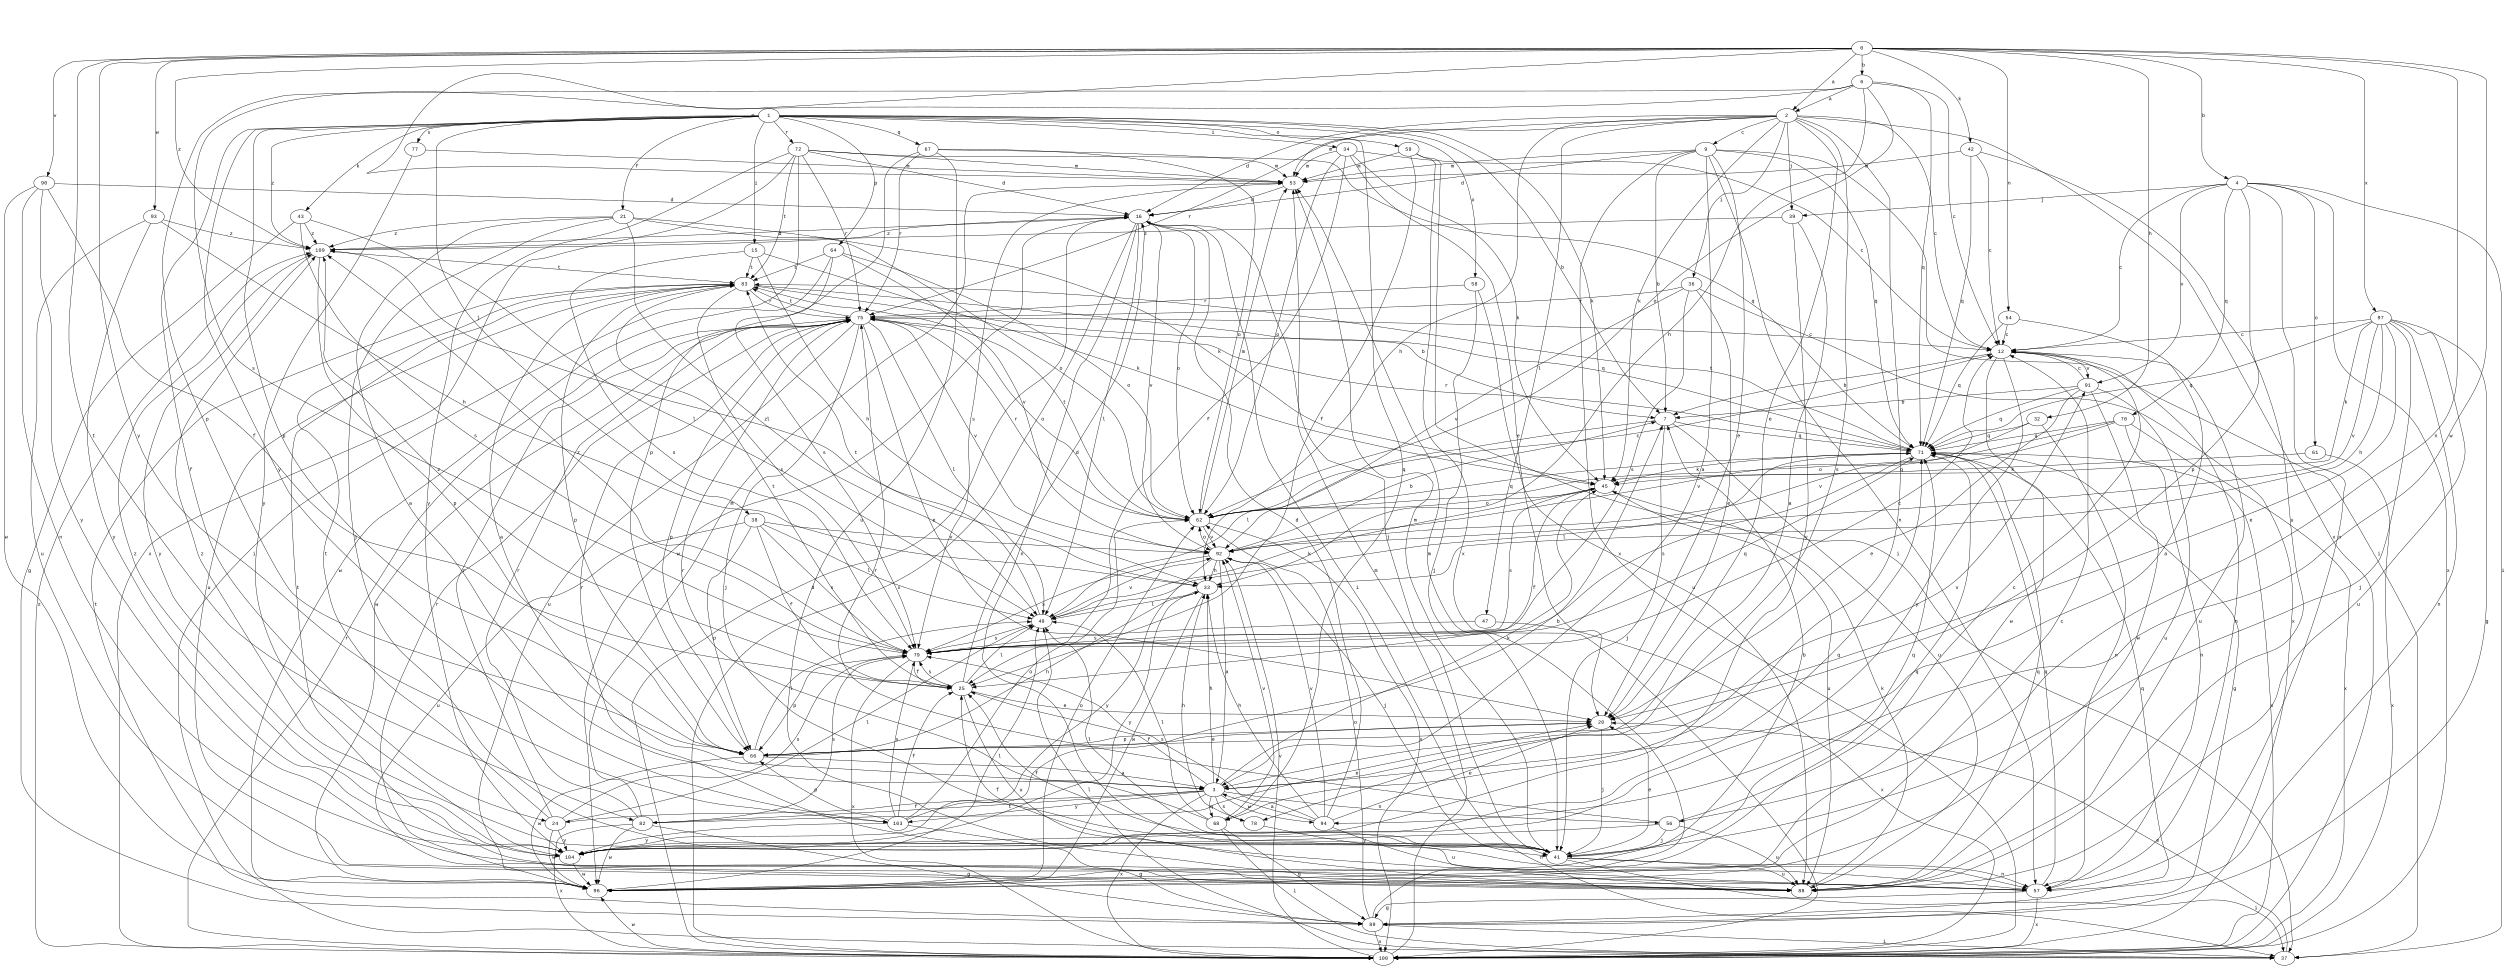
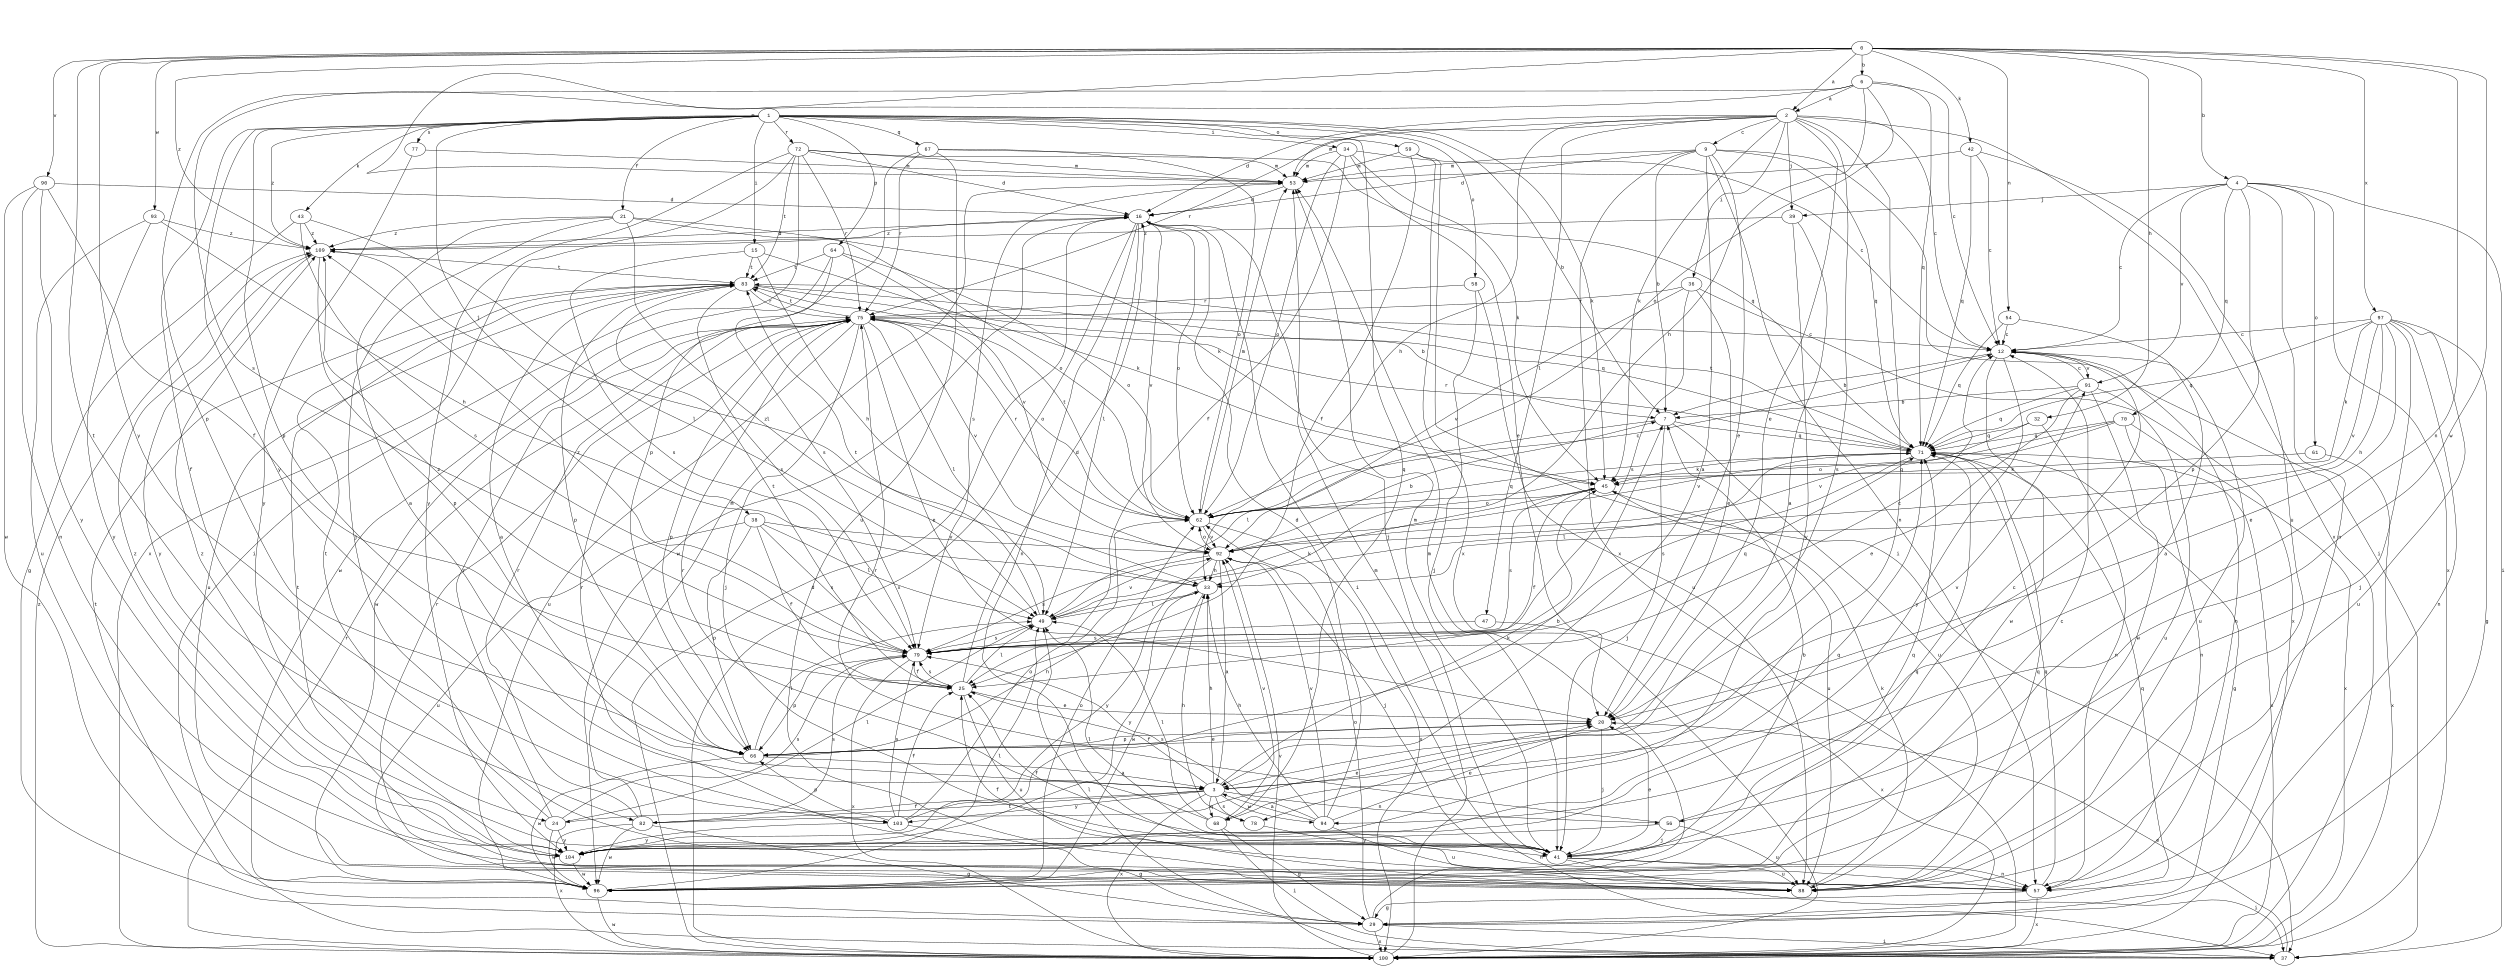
edge "42" -> "53": label "m" -> "z"
node "89": label "89" -> "29"
edge "100" -> "96": reversed
